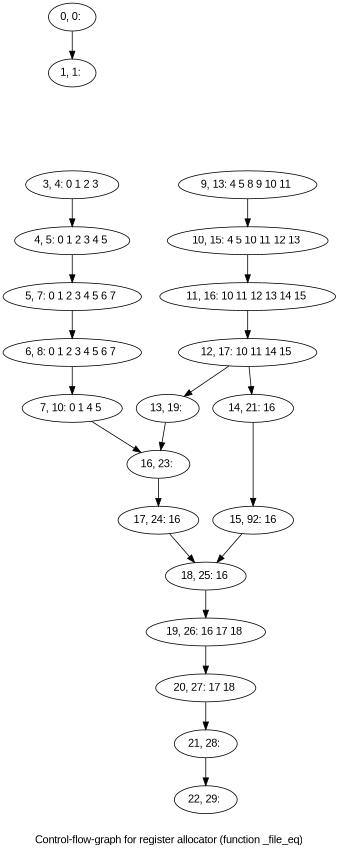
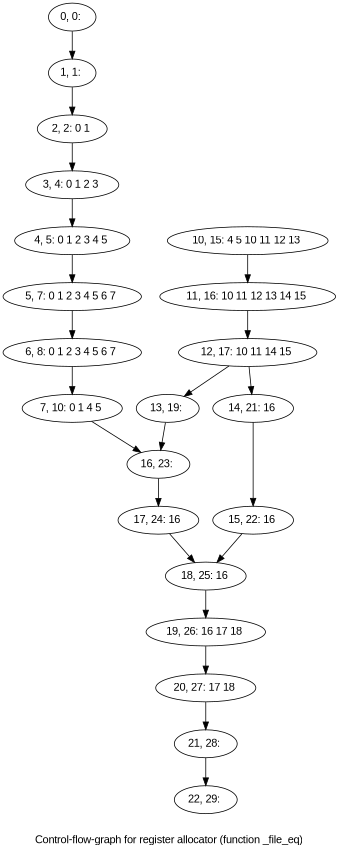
node "2, 2: 0 1": added
node "9, 13: 4 5 8 9 10 11": removed
node "15, 92: 16": label "15, 92: 16" -> "15, 22: 16"
